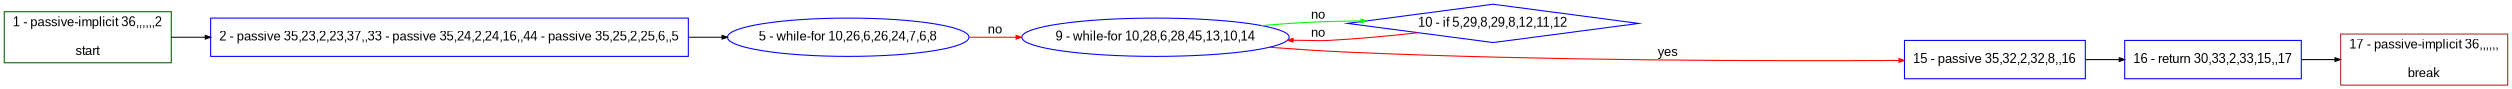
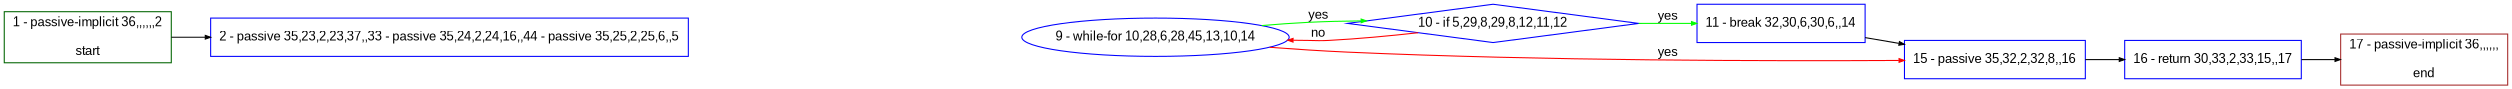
edge "9 - while-for 10,28,6,28,45,13,10,14" -> "10 - if 5,29,8,29,8,12,11,12": label "no" -> "yes"
node "11 - break 32,30,6,30,6,,14": added
node "5 - while-for 10,26,6,26,24,7,6,8": removed
node "17 - passive-implicit 36,,,,,, break": label "17 - passive-implicit 36,,,,,, break" -> "17 - passive-implicit 36,,,,,, end"
